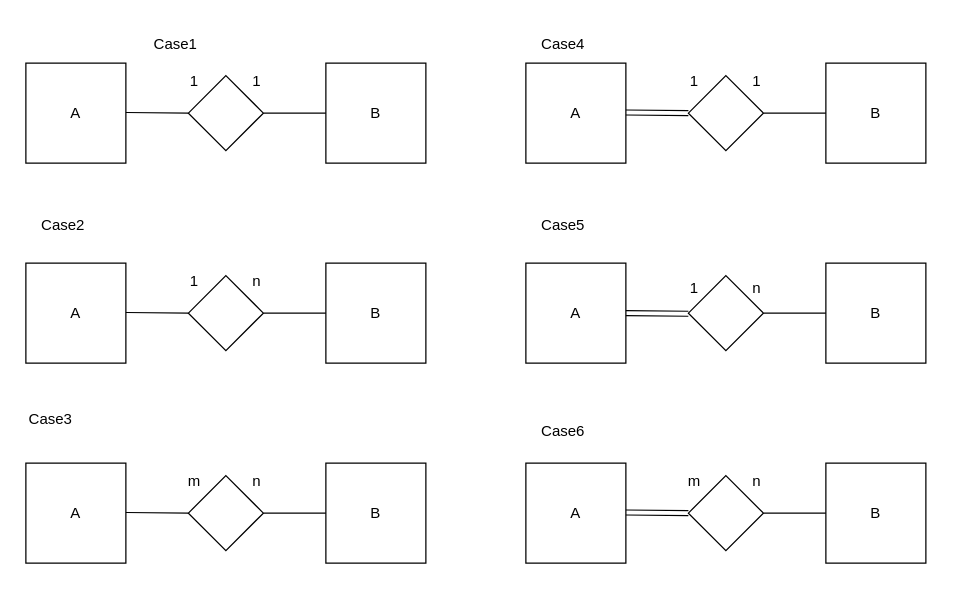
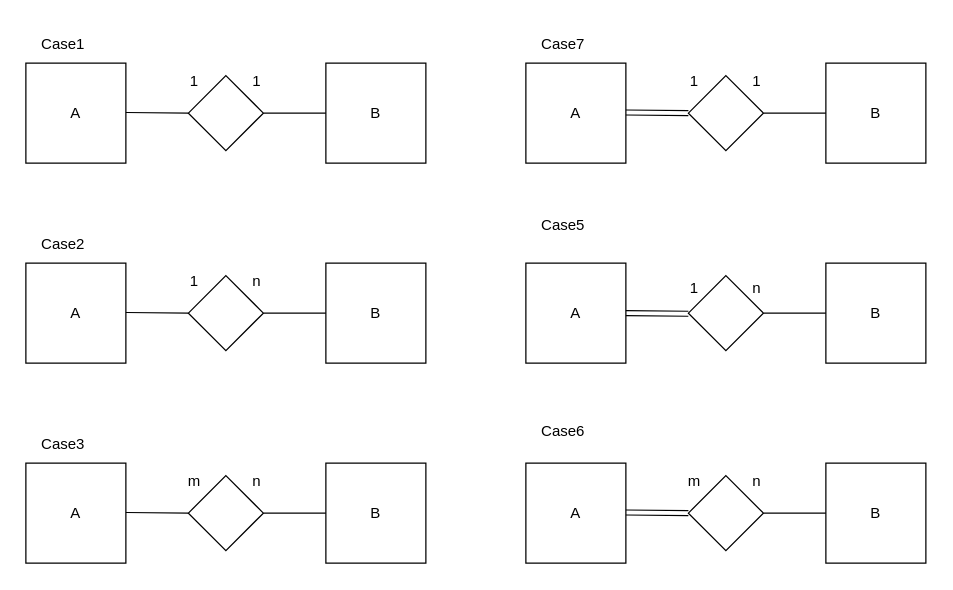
node "Case1": moved (176, 44) -> (63, 44)
node "Case4": label "Case4" -> "Case7"
node "Case2": moved (63, 226) -> (63, 244)
node "Case3": moved (51, 419) -> (63, 444)
